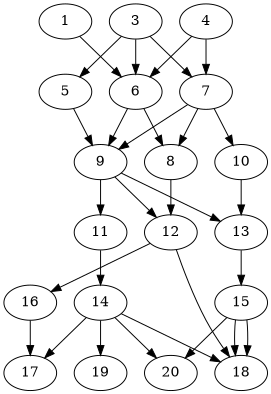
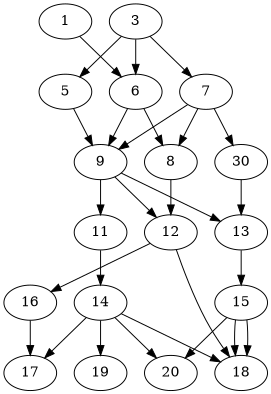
node "4": removed
node "10": label "10" -> "30"
